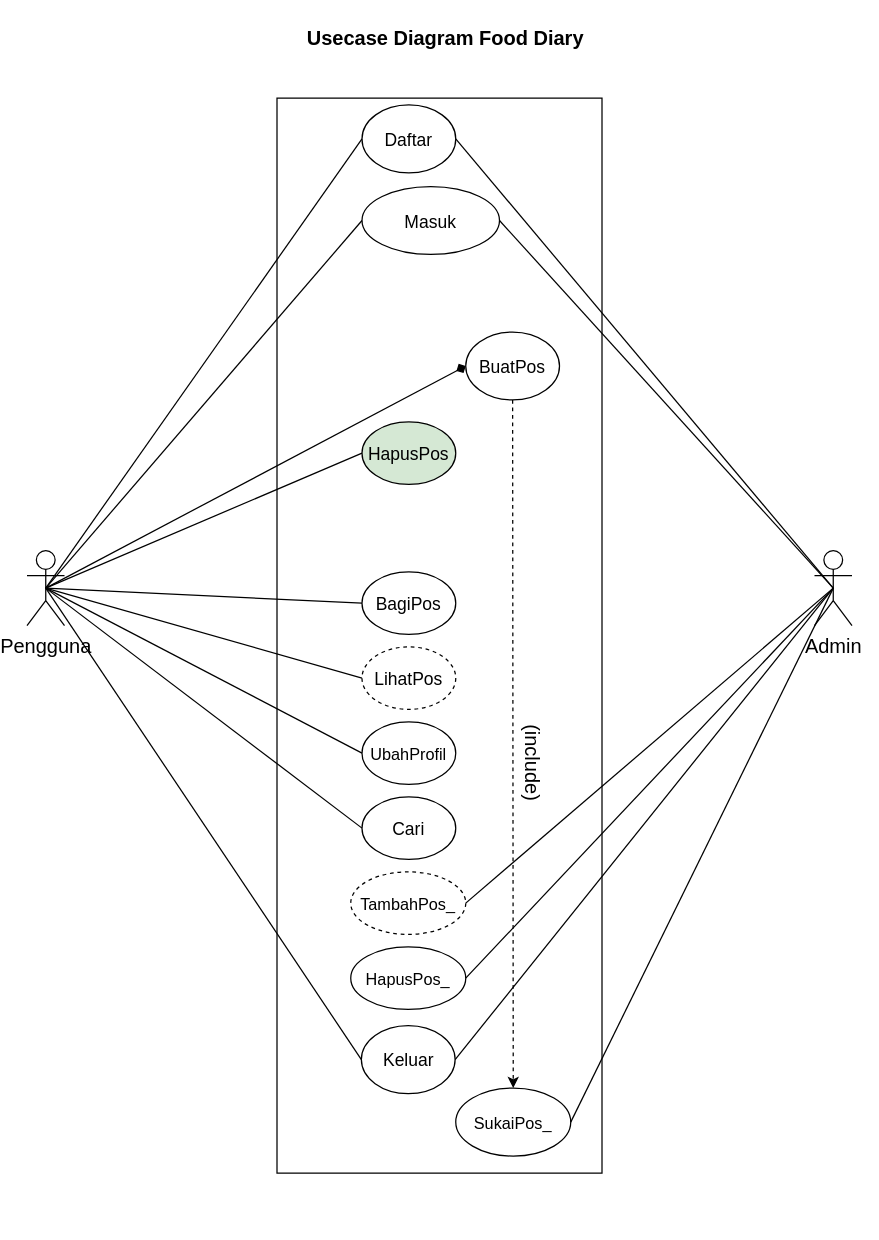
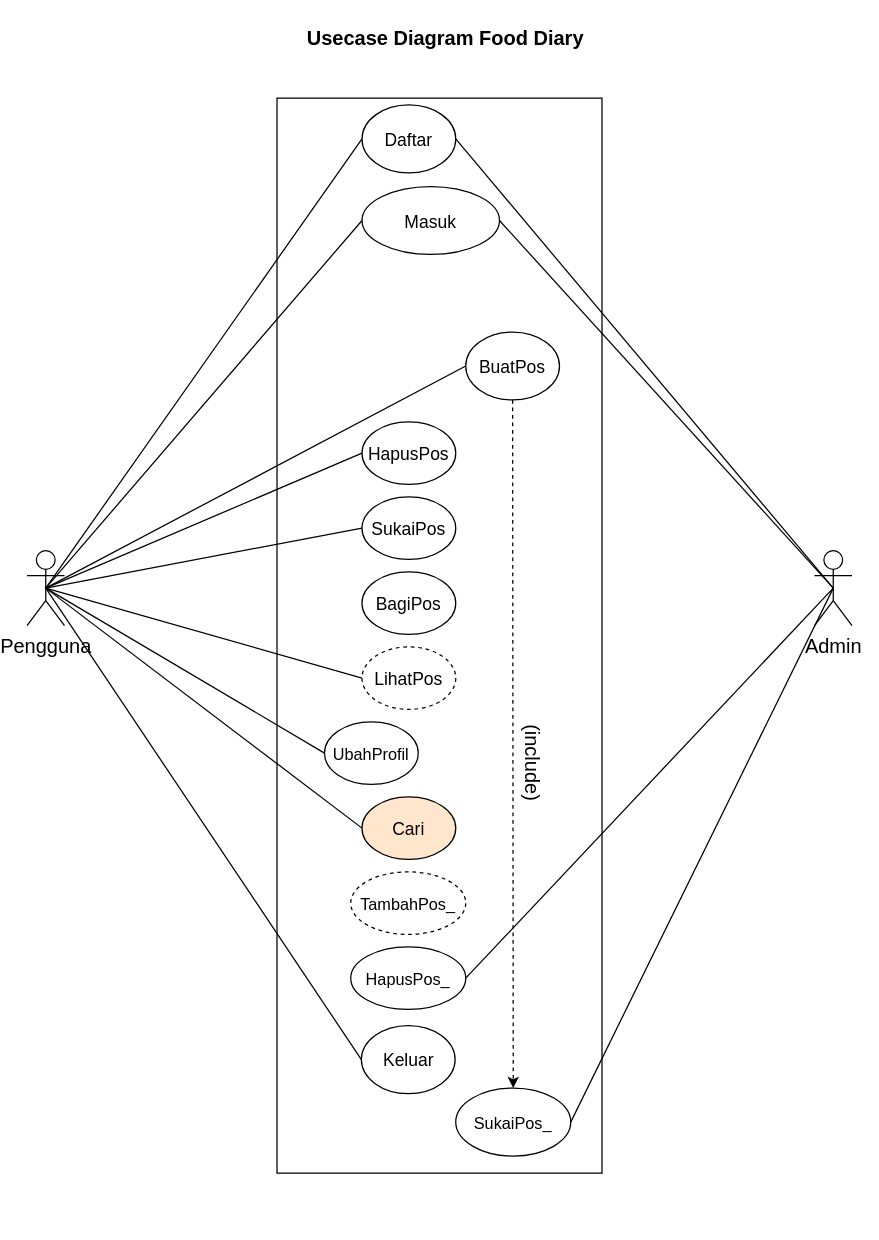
edge "Pengguna" -> "BuatPos": arrowhead diamond -> none
node "HapusPos": fillcolor #d5e8d4 -> #ffffff
node "SukaiPos": added
edge "SukaiPos" -- "Pengguna": added
edge "Pengguna" -- "BagiPos": removed
edge "Admin" -- "TambahPos_": removed
node "UbahProfil": moved (409, 753) -> (371, 753)
node "Cari": fillcolor #ffffff -> #ffe6cc
edge "Admin" -- "Keluar": removed
